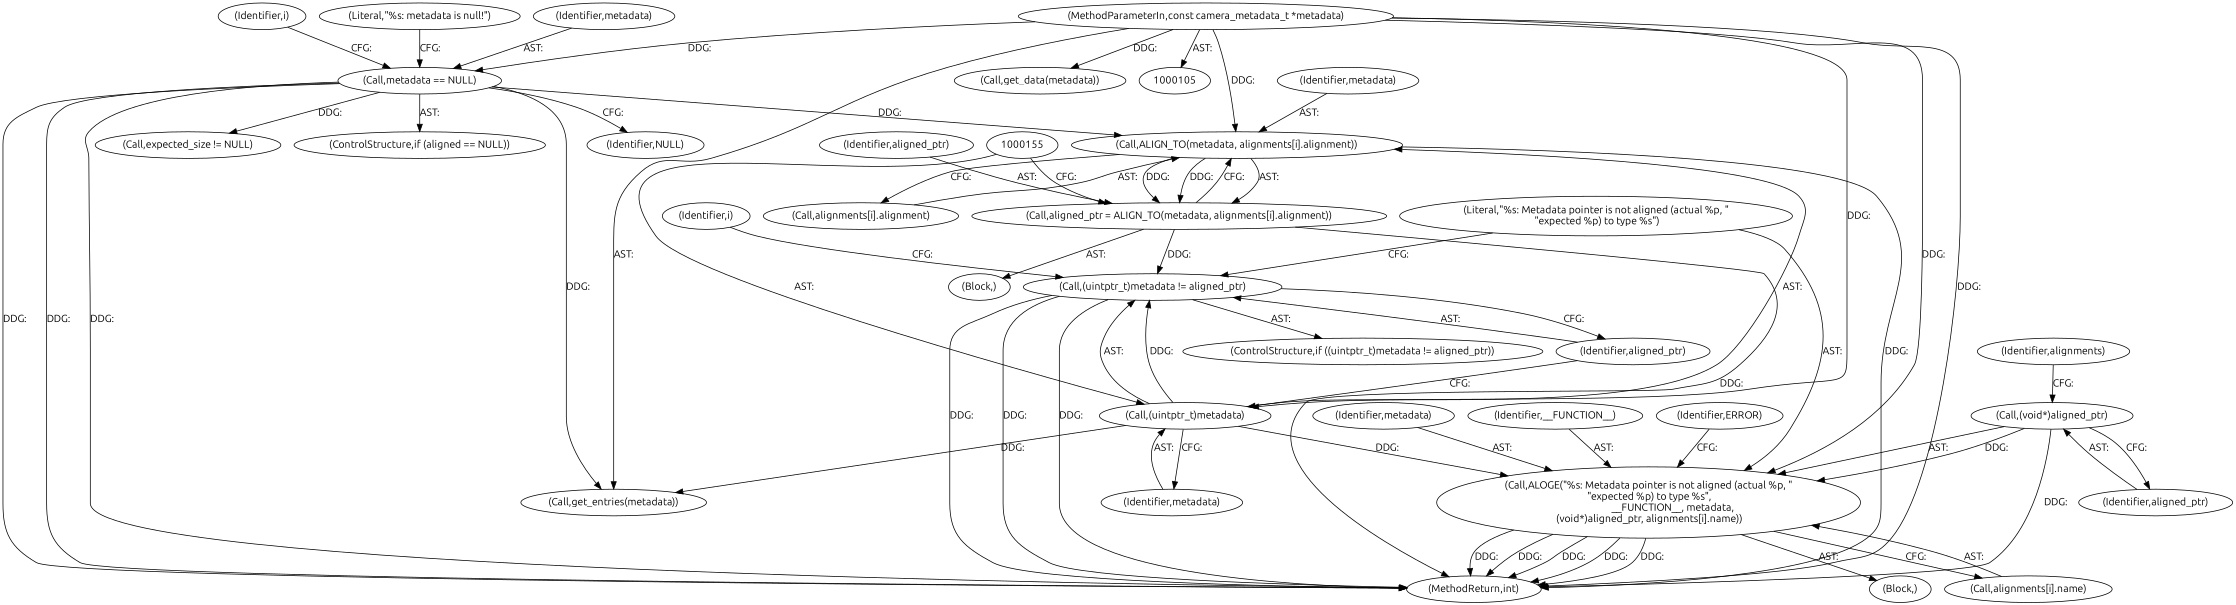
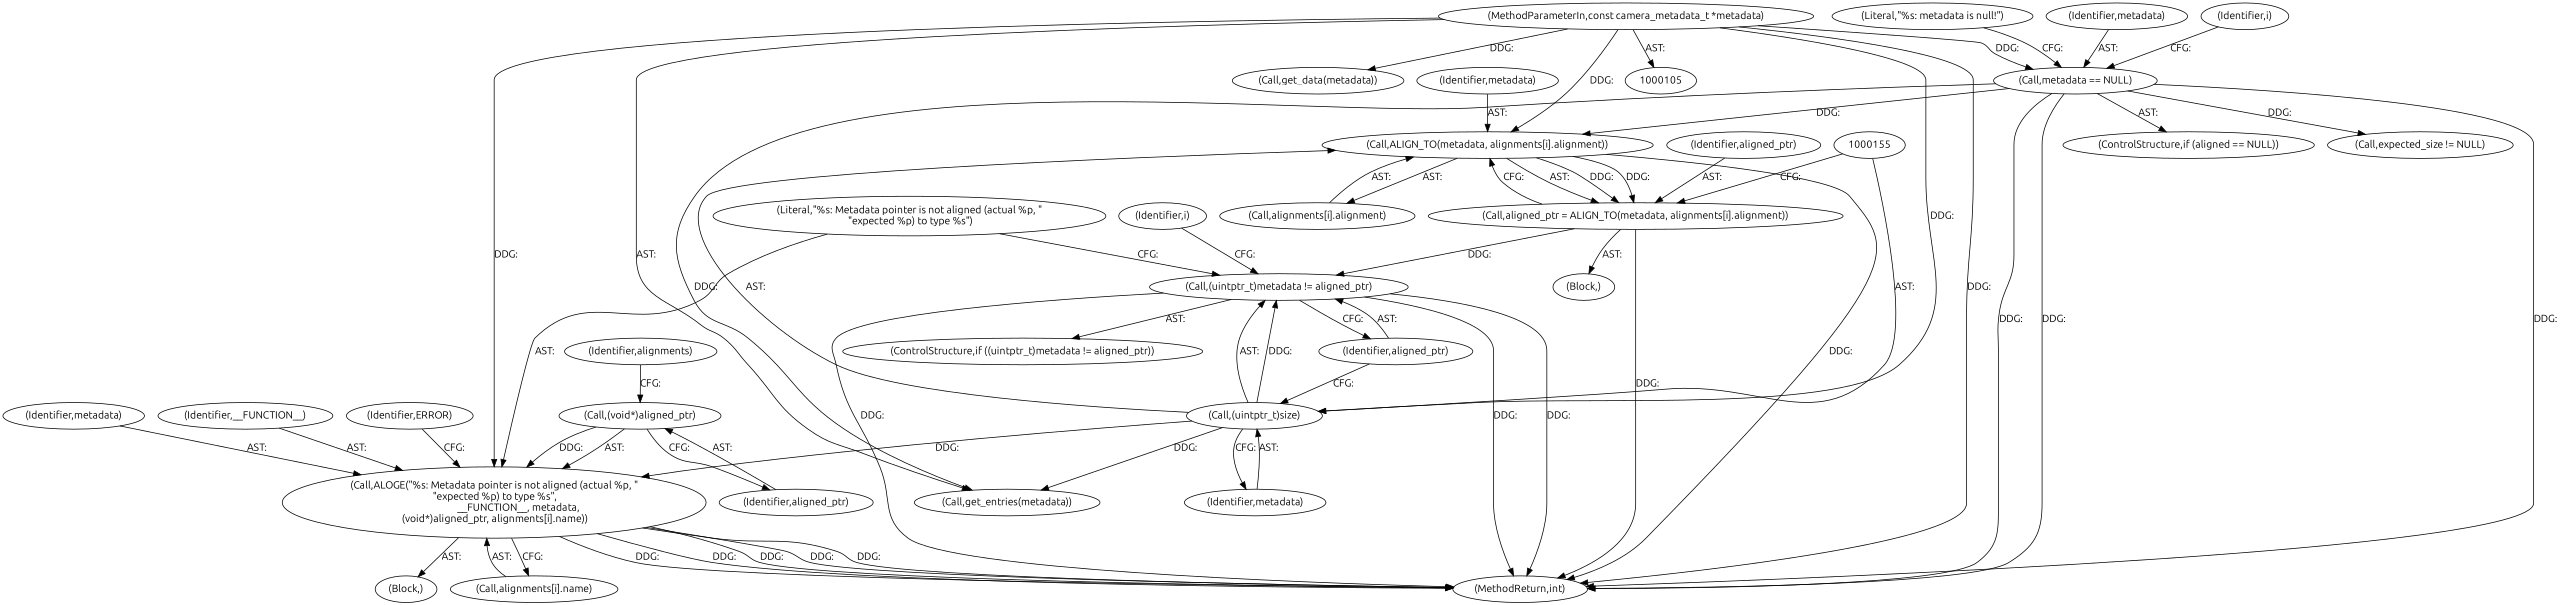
node "(Identifier,NULL)": removed
edge "(Call,ALIGN_TO(metadata, alignments[i].alignment))" -> "(Call,alignments[i].alignment)": label "CFG: " -> "AST: "
node "(Call,(uintptr_t)metadata)": label "(Call,(uintptr_t)metadata)" -> "(Call,(uintptr_t)size)"
edge "(Call,(void*)aligned_ptr)" -> "(MethodReturn,int)": removed, label "DDG:"
